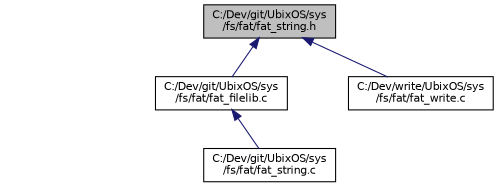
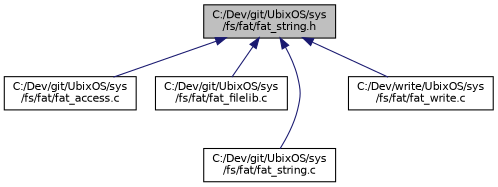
node "C:/Dev/git/UbixOS/sys /fs/fat/fat_access.c": added
edge "C:/Dev/git/UbixOS/sys /fs/fat/fat_string.c" -> "C:/Dev/git/UbixOS/sys /fs/fat/fat_filelib.c": now "C:/Dev/git/UbixOS/sys /fs/fat/fat_string.c" -> "C:/Dev/git/UbixOS/sys /fs/fat/fat_string.h"
